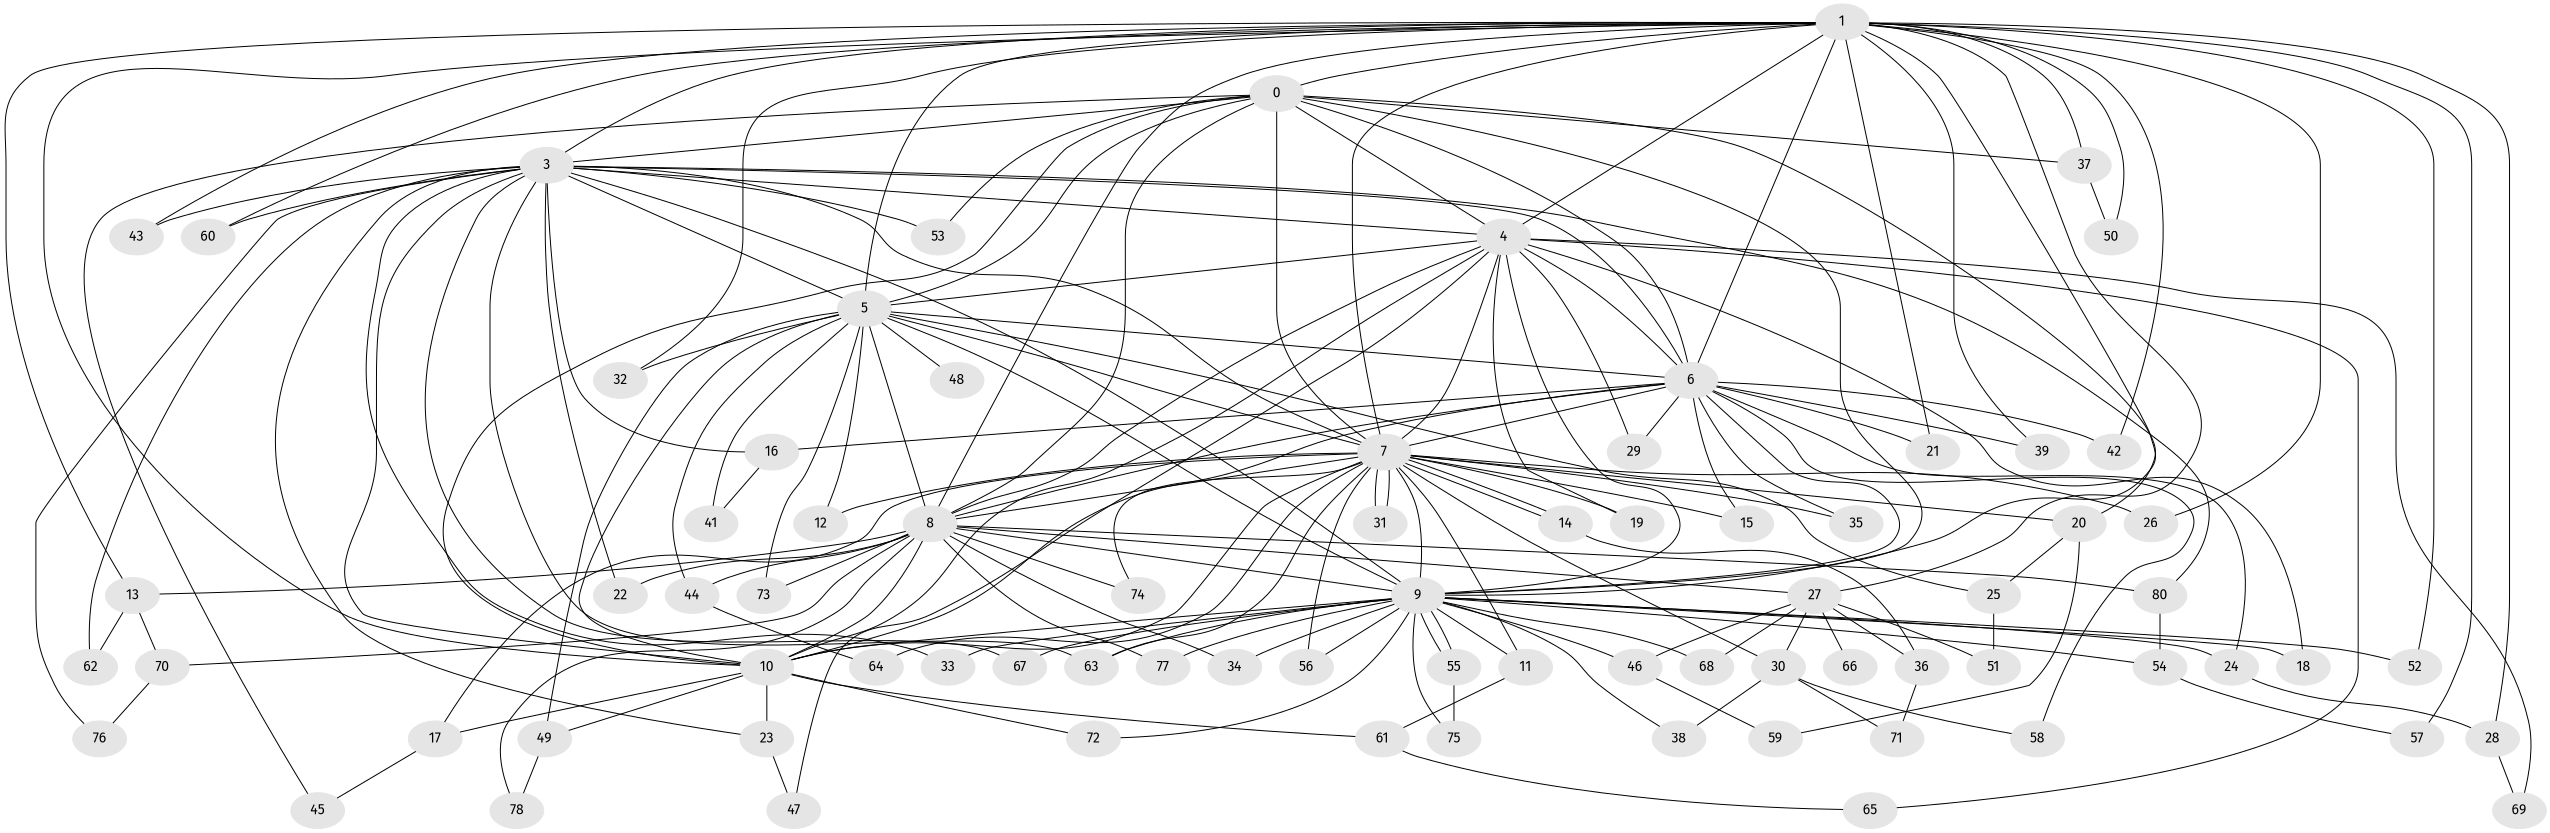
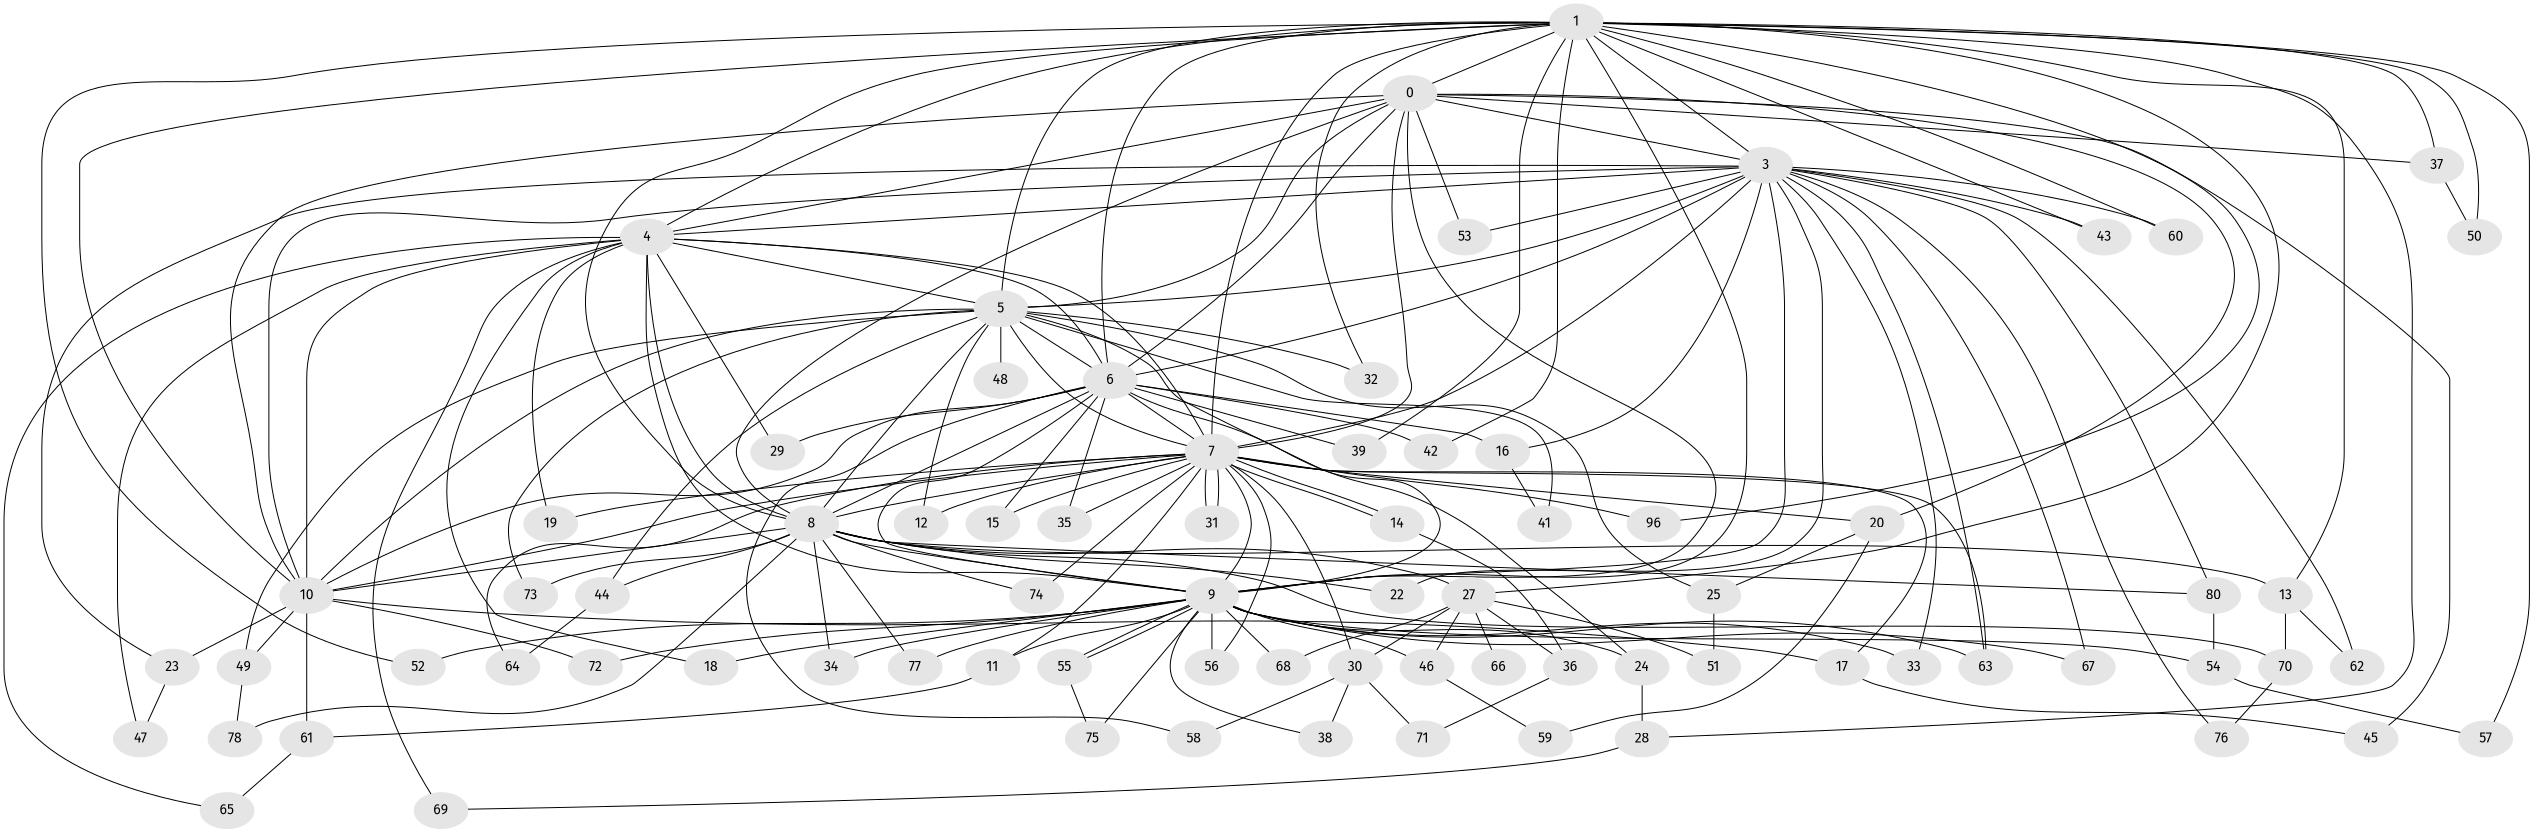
node "21": removed
node "26": label "26" -> "96"
edge "9" -- "10": removed
